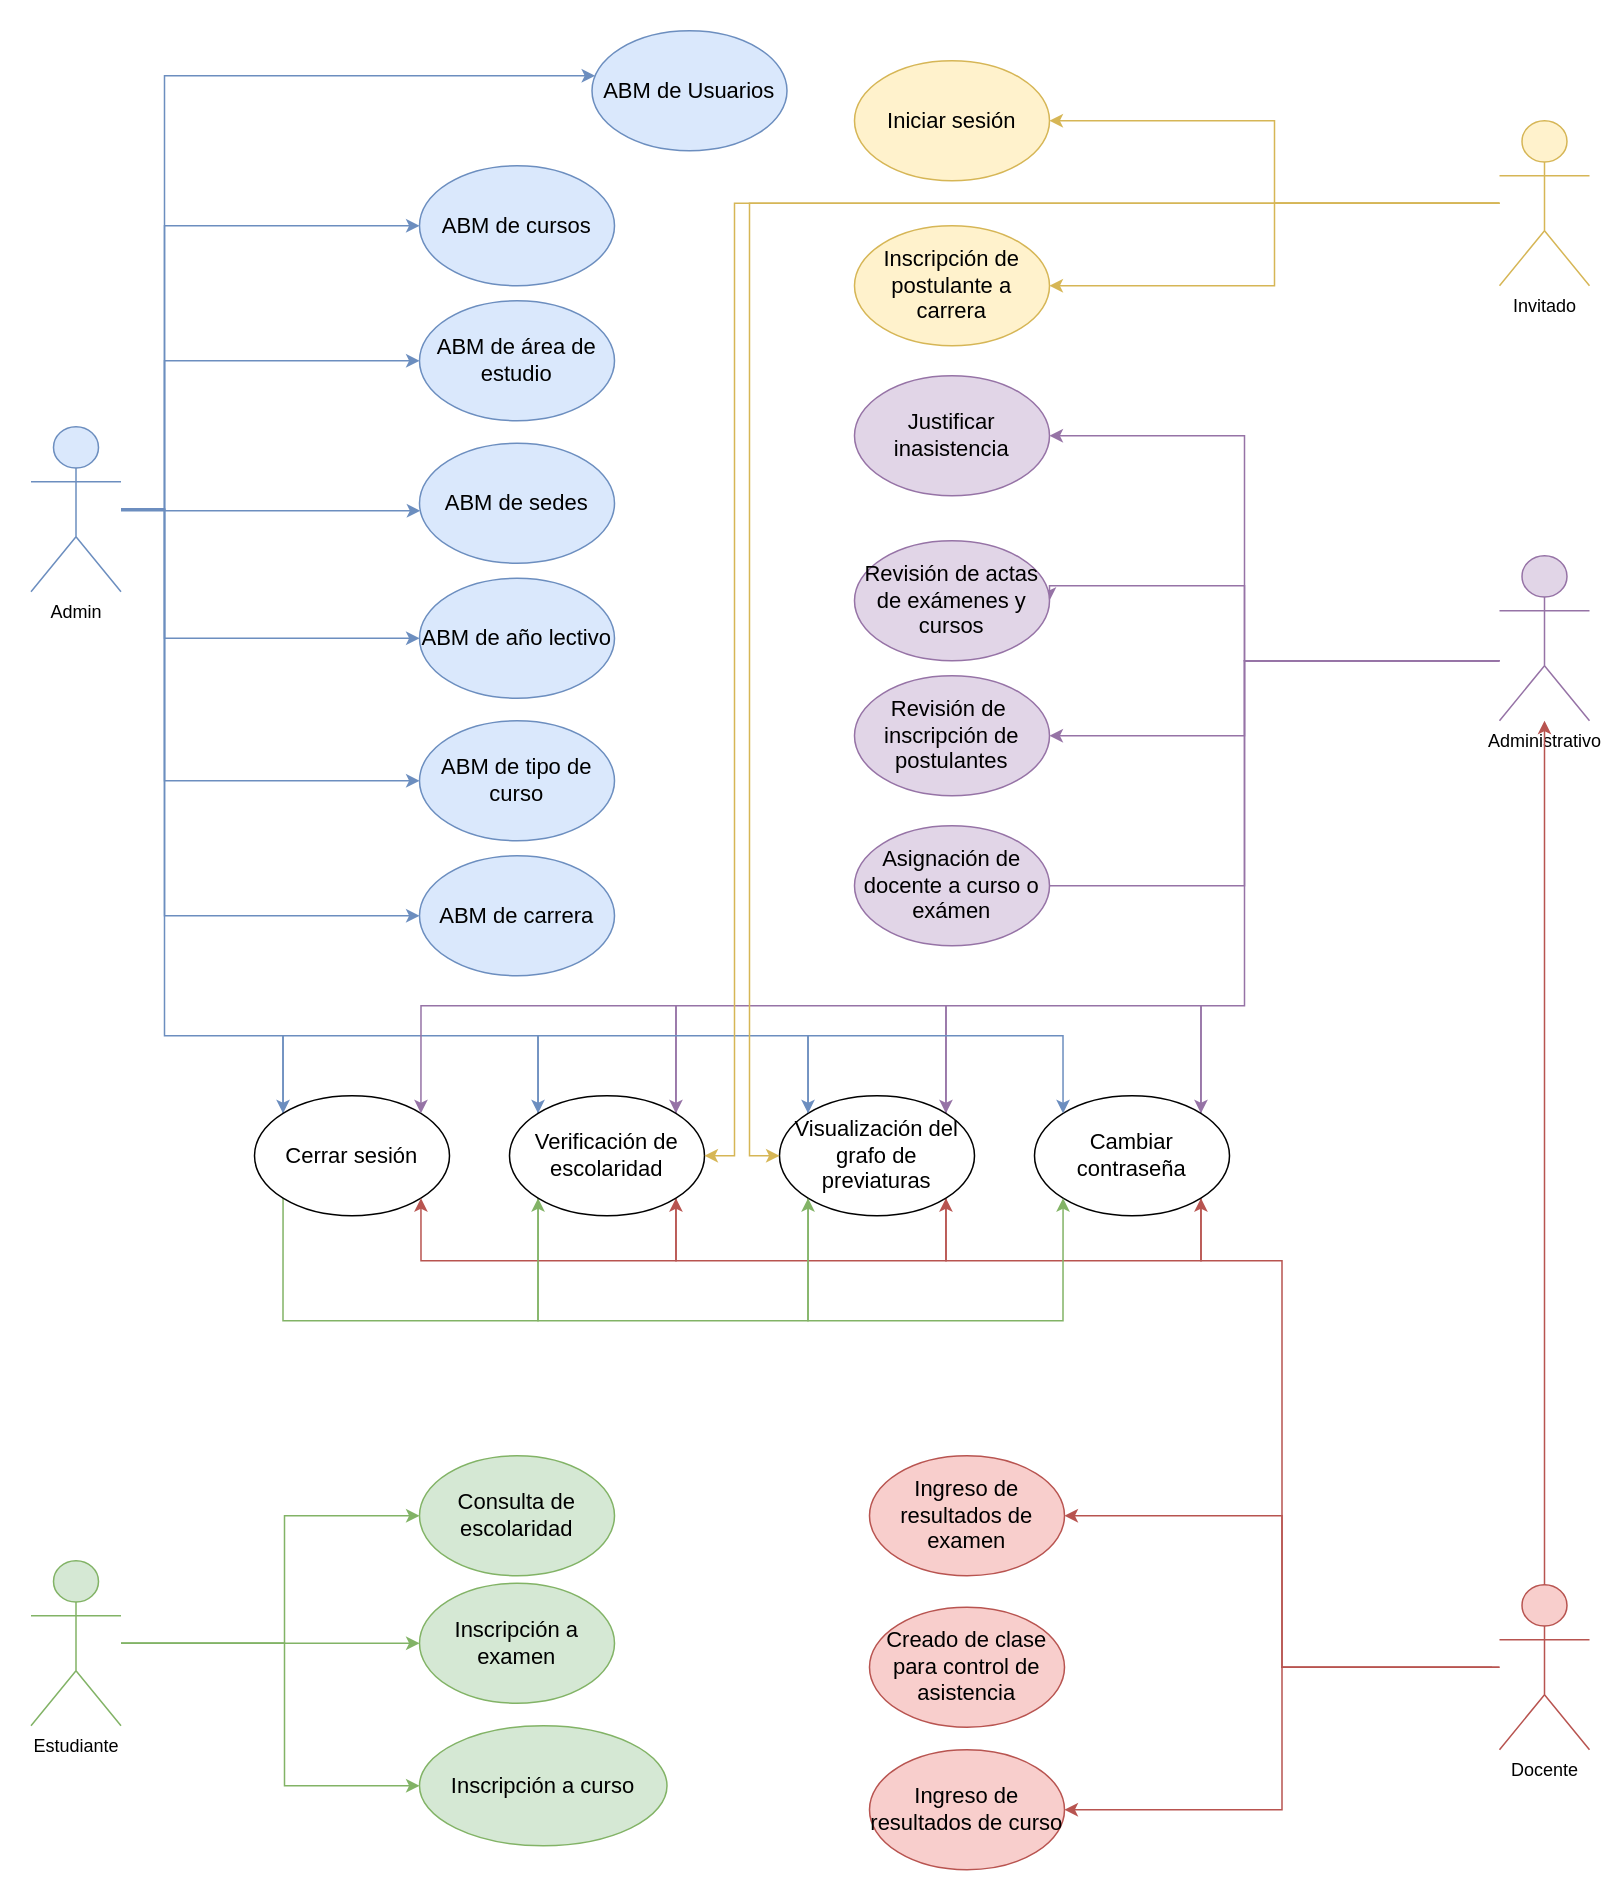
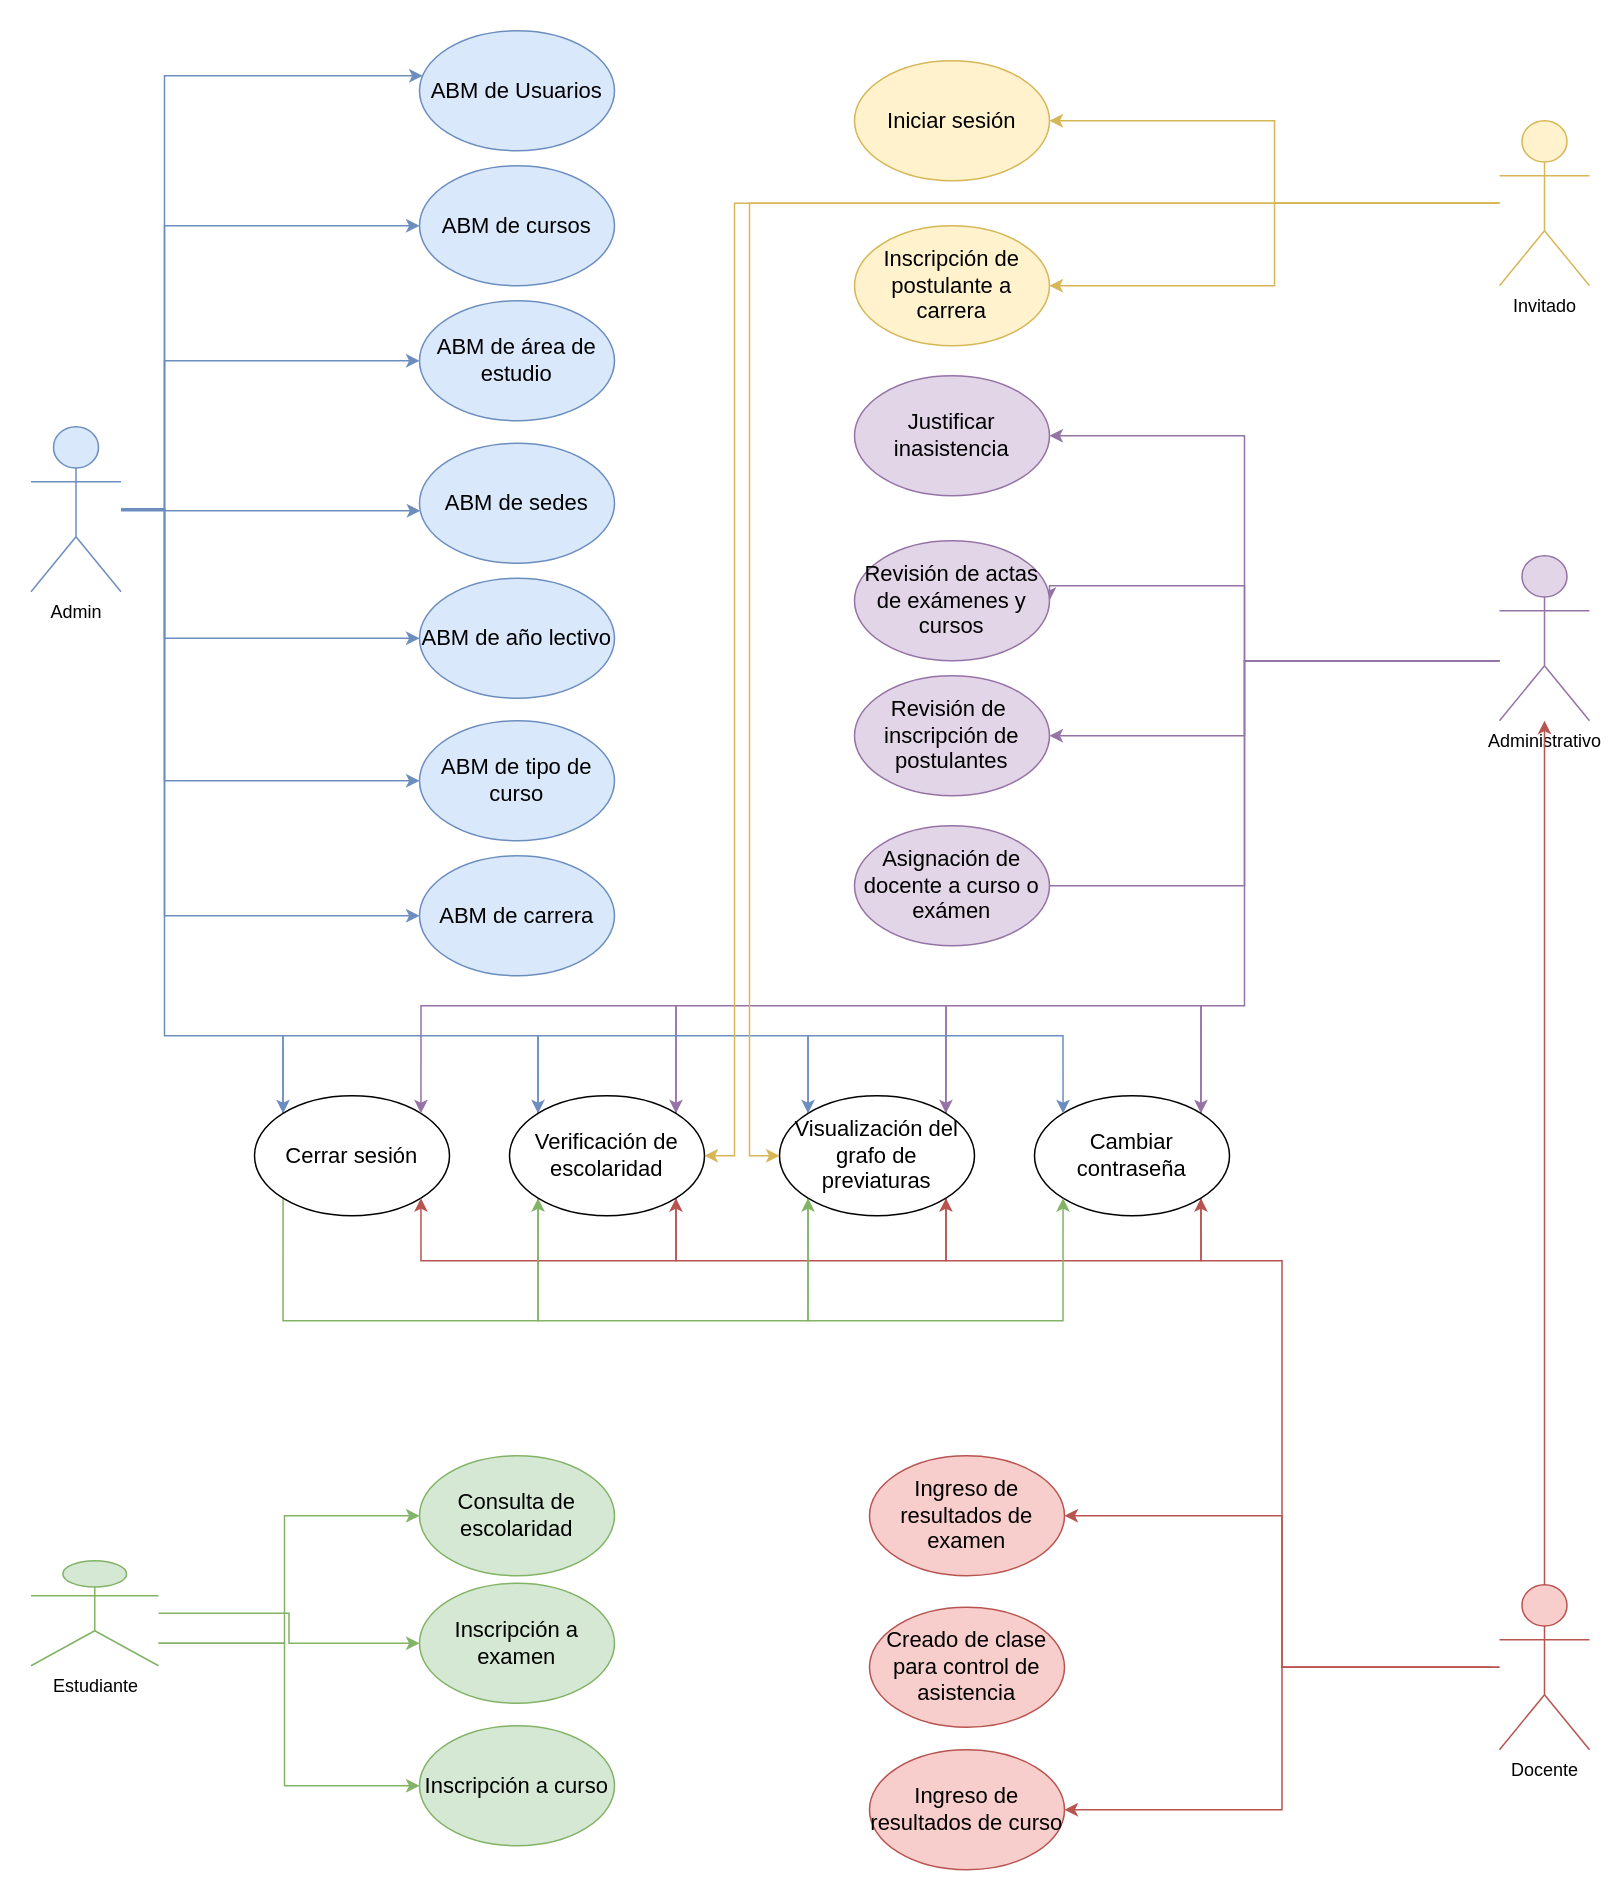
node "ABM de Usuarios": moved (689, 91) -> (517, 91)
node "Estudiante": size 90x165 -> 128x105
node "Inscripción a curso": size 248x120 -> 195x120
